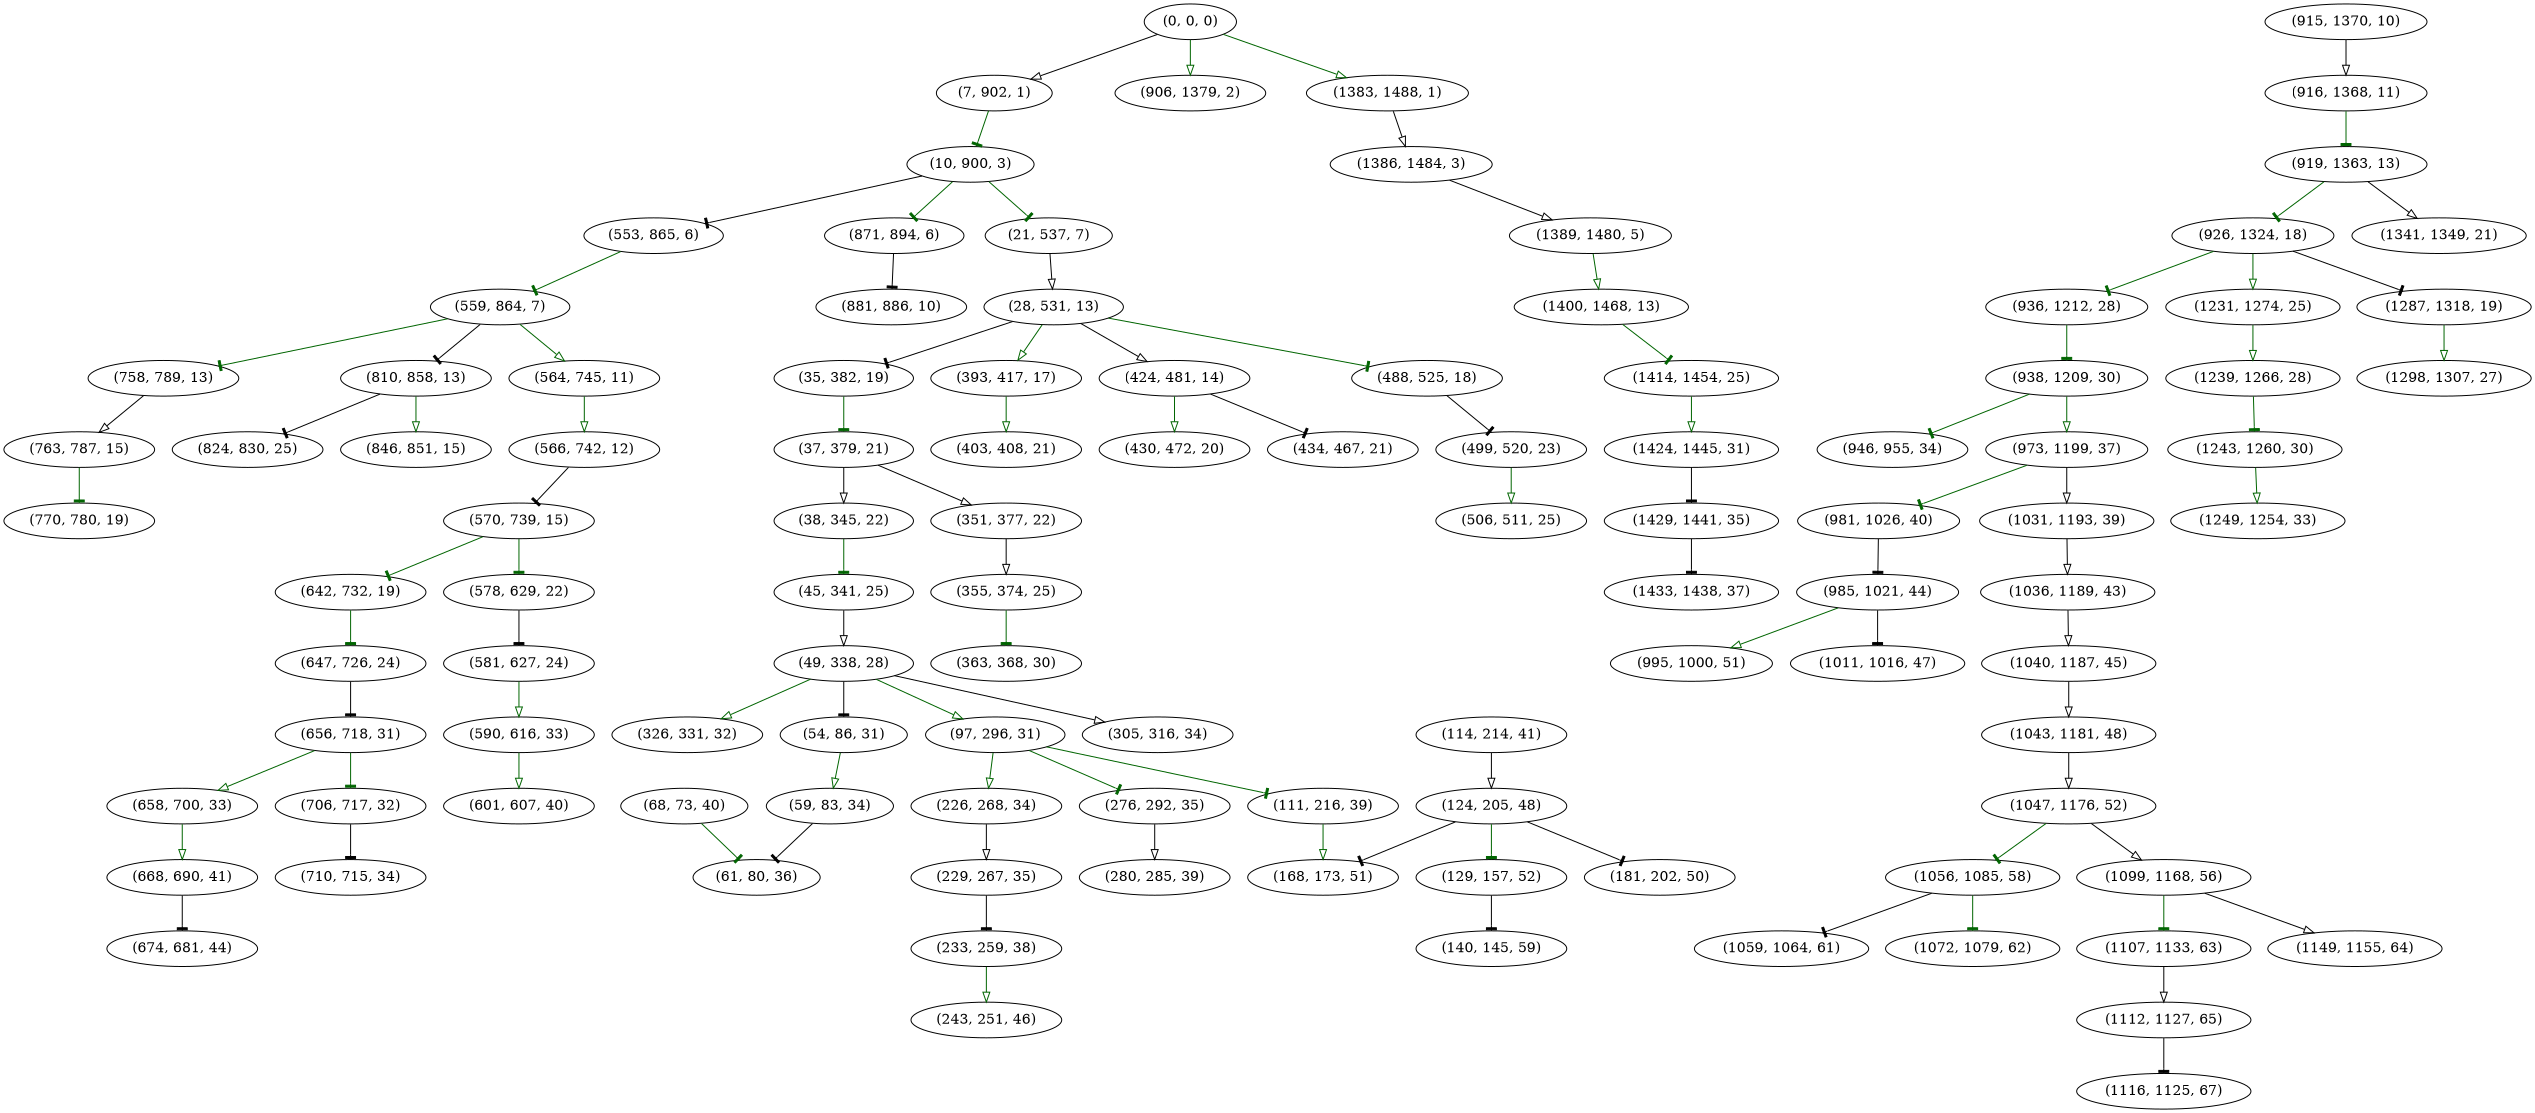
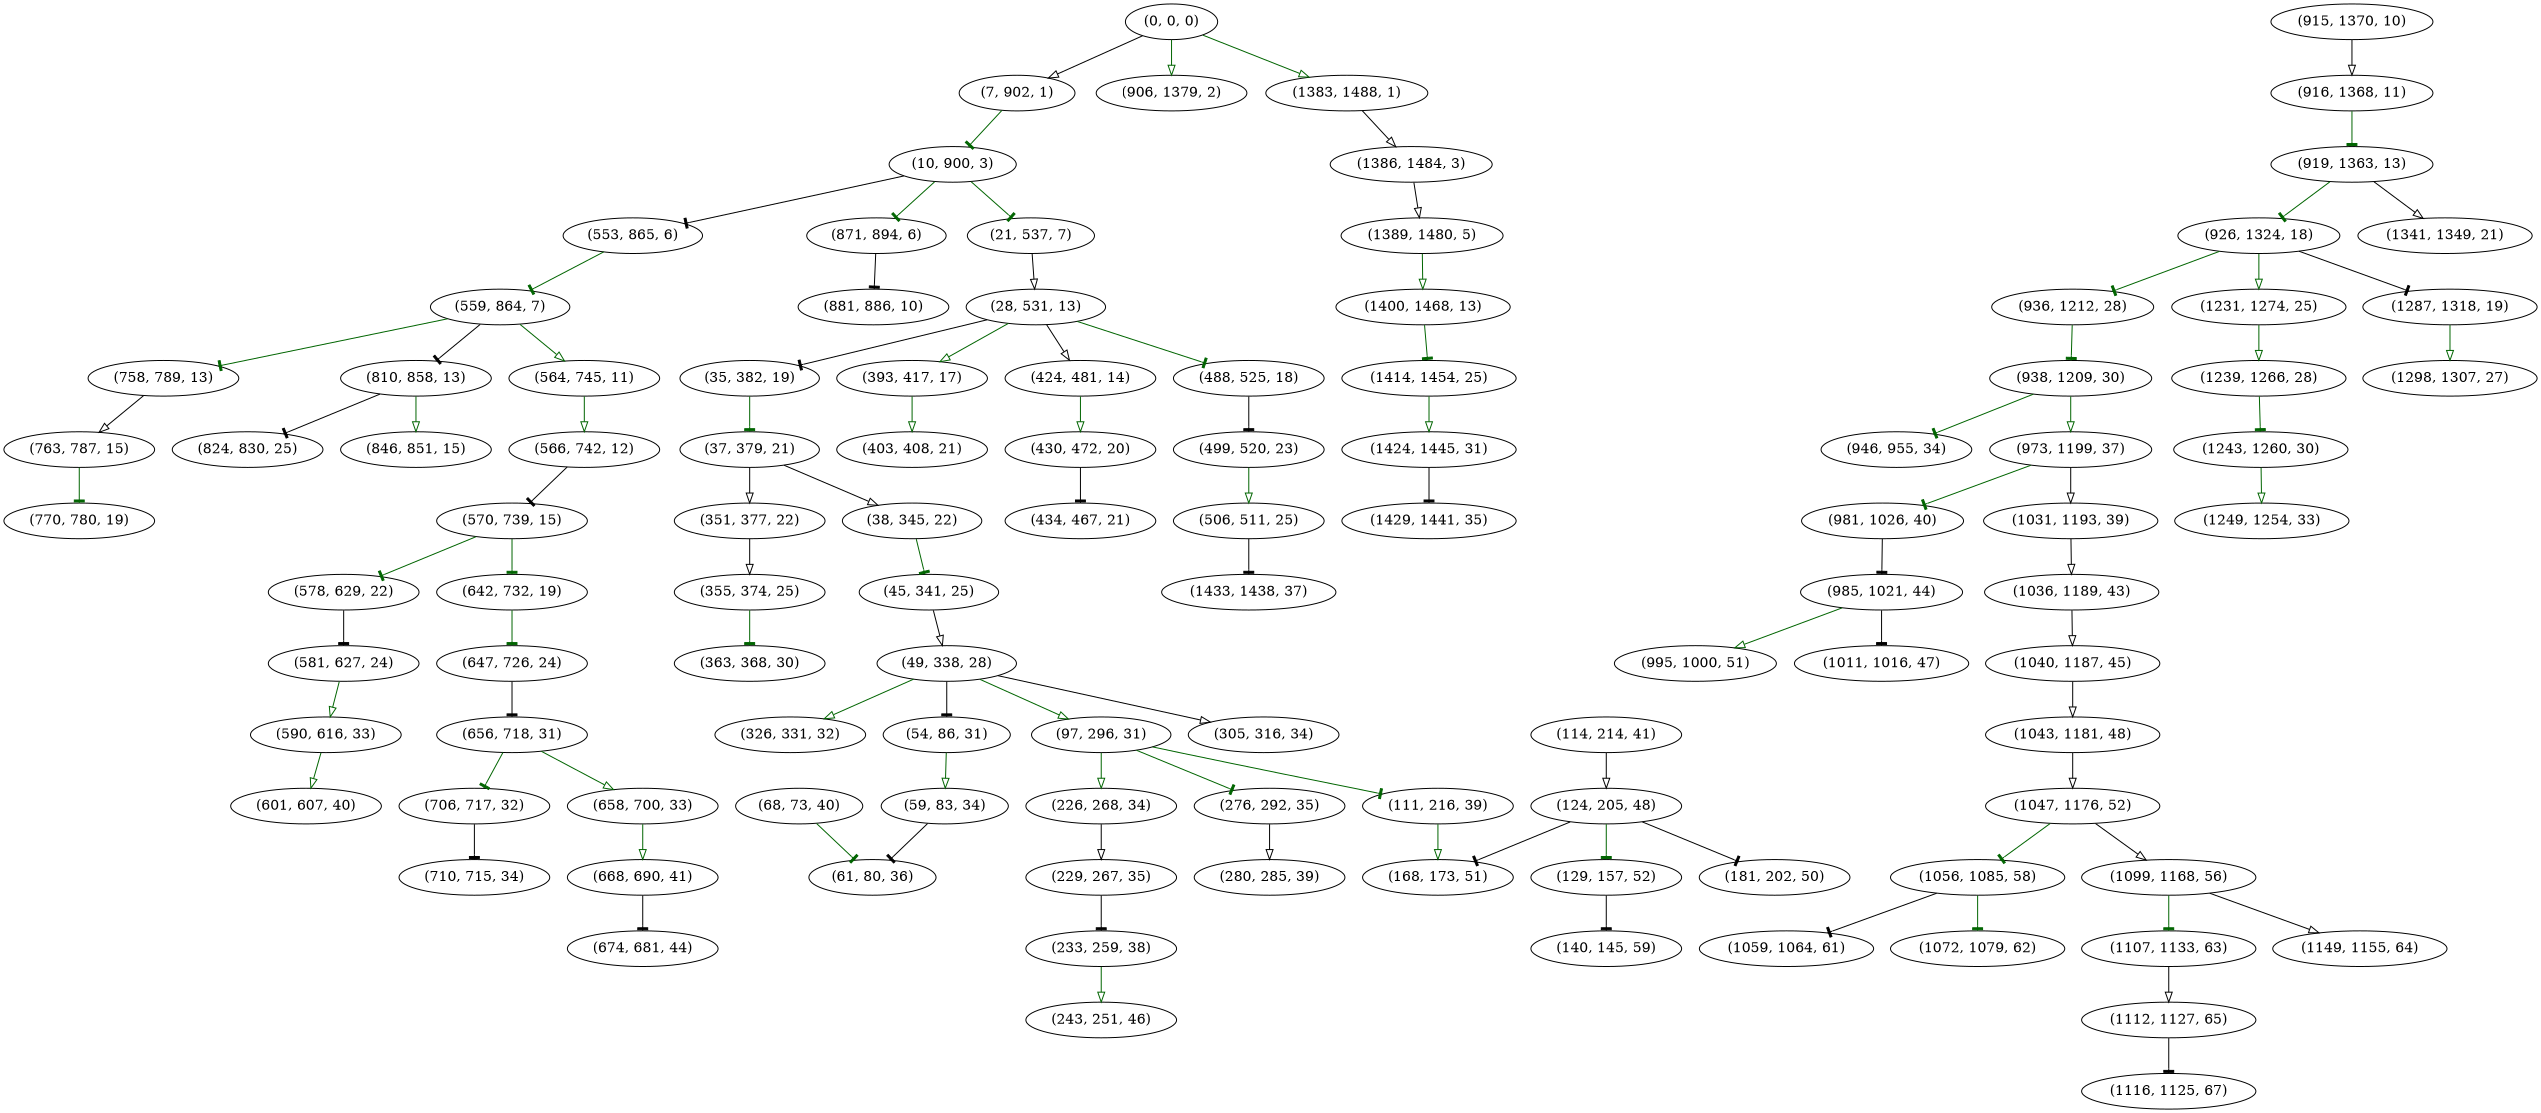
edge "(424, 481, 14)" -> "(434, 467, 21)": now "(430, 472, 20)" -> "(434, 467, 21)"
edge "(1429, 1441, 35)" -> "(1433, 1438, 37)": now "(506, 511, 25)" -> "(1433, 1438, 37)"
